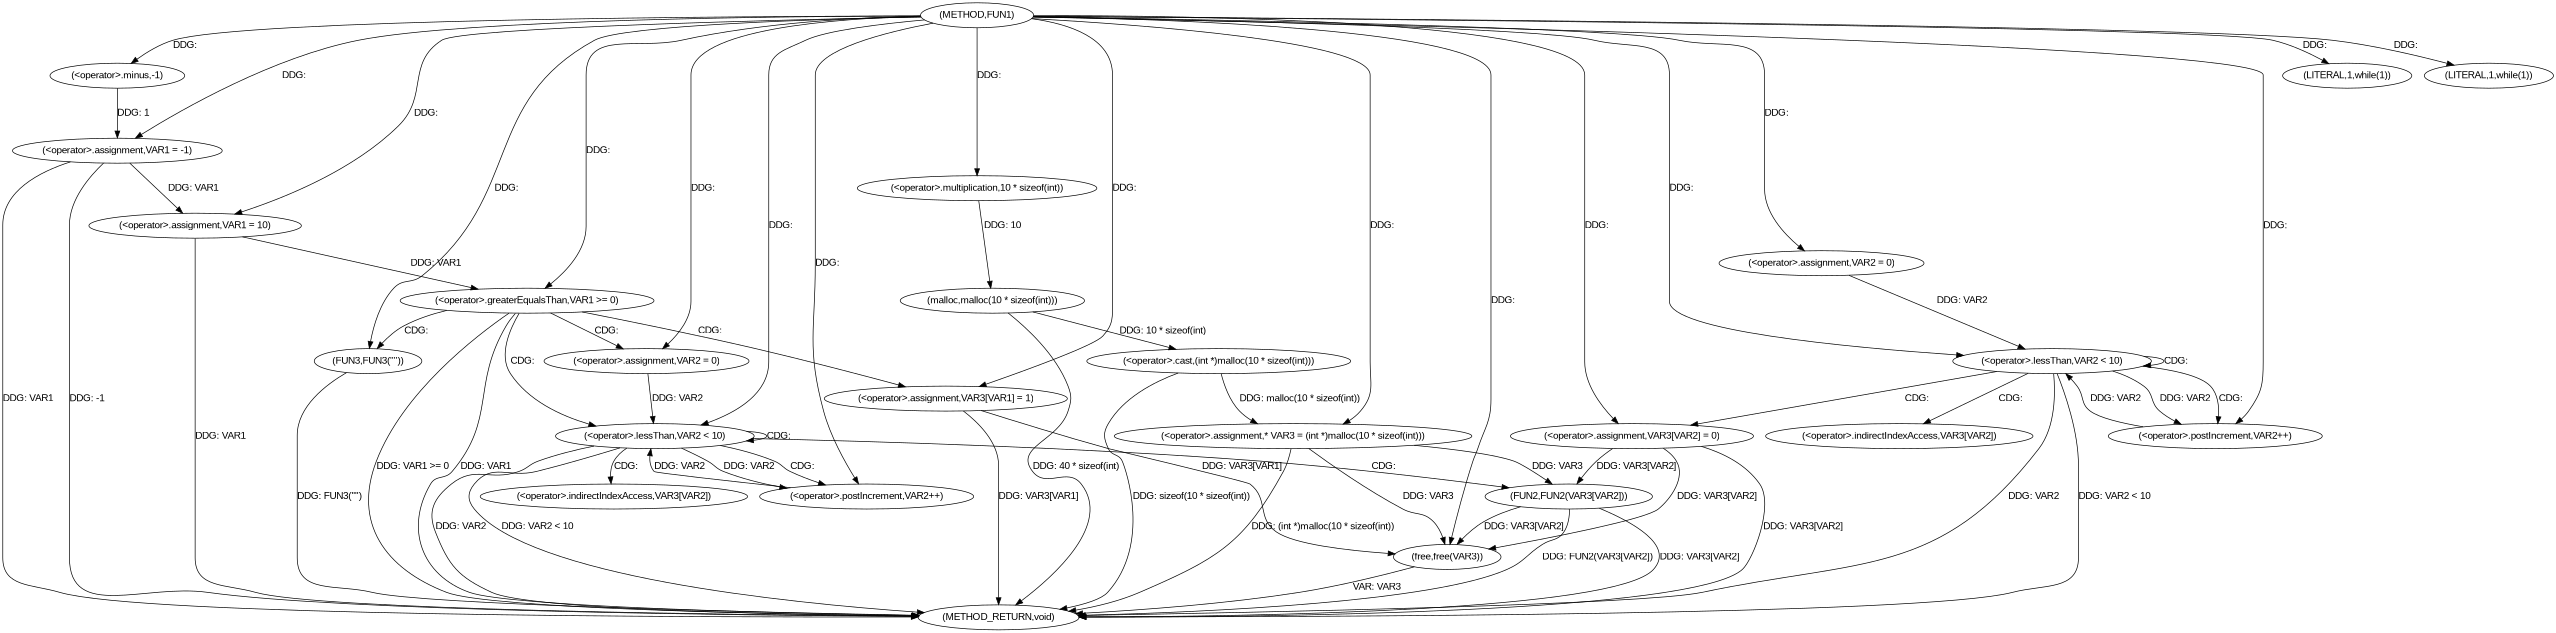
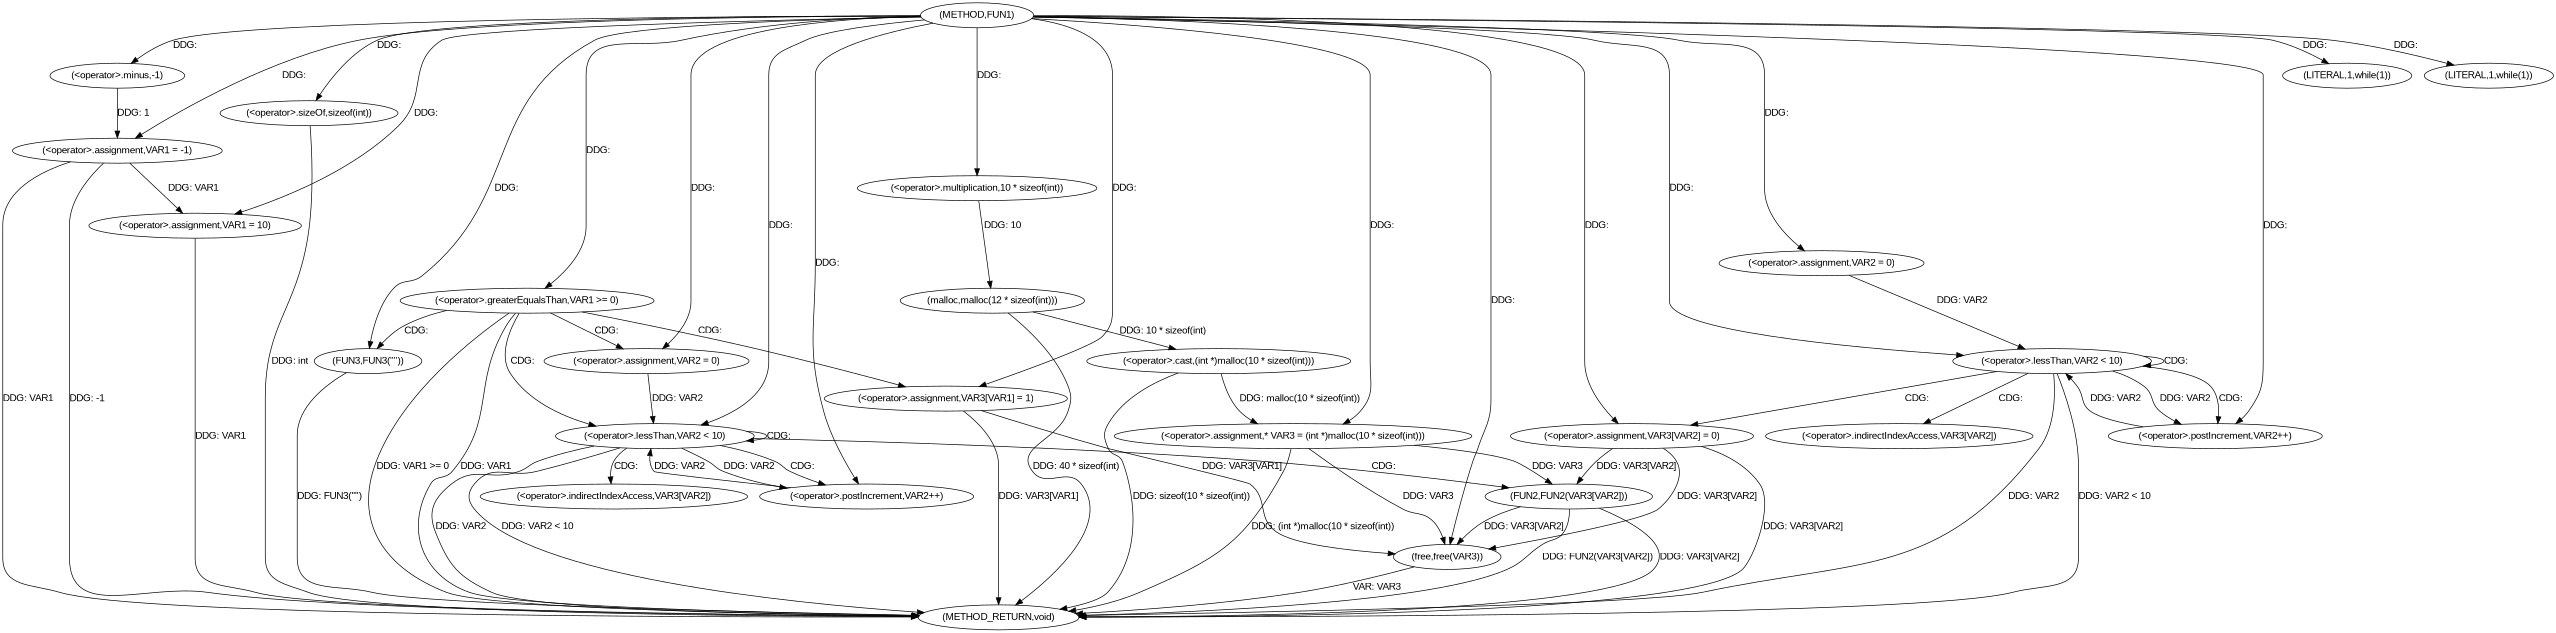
node "(<operator>.sizeOf,sizeof(int))": added
edge "(<operator>.assignment,VAR1 = 10)" -> "(<operator>.greaterEqualsThan,VAR1 >= 0)": removed, label "DDG: VAR1"
node "(malloc,malloc(10 * sizeof(int)))": label "(malloc,malloc(10 * sizeof(int)))" -> "(malloc,malloc(12 * sizeof(int)))"
